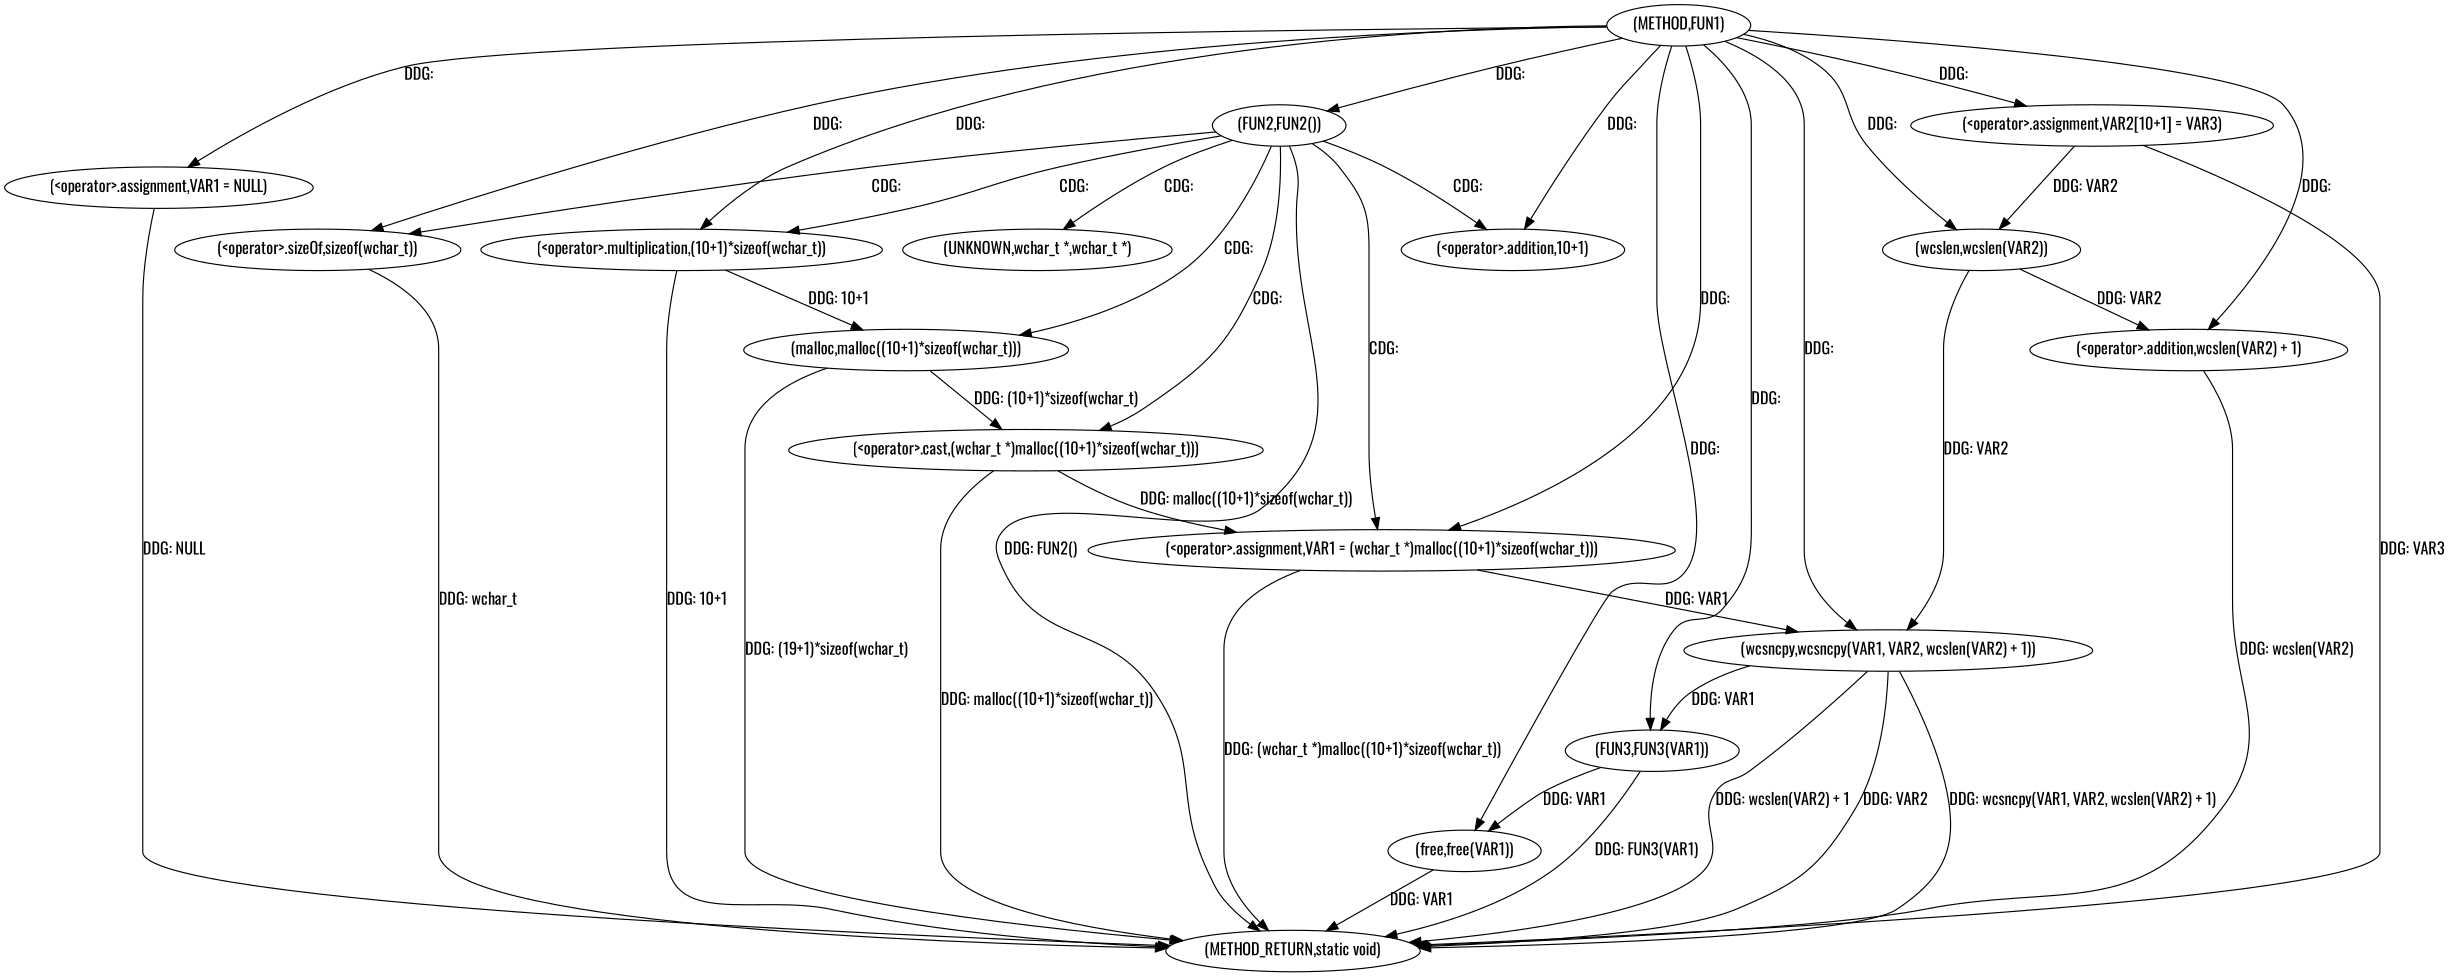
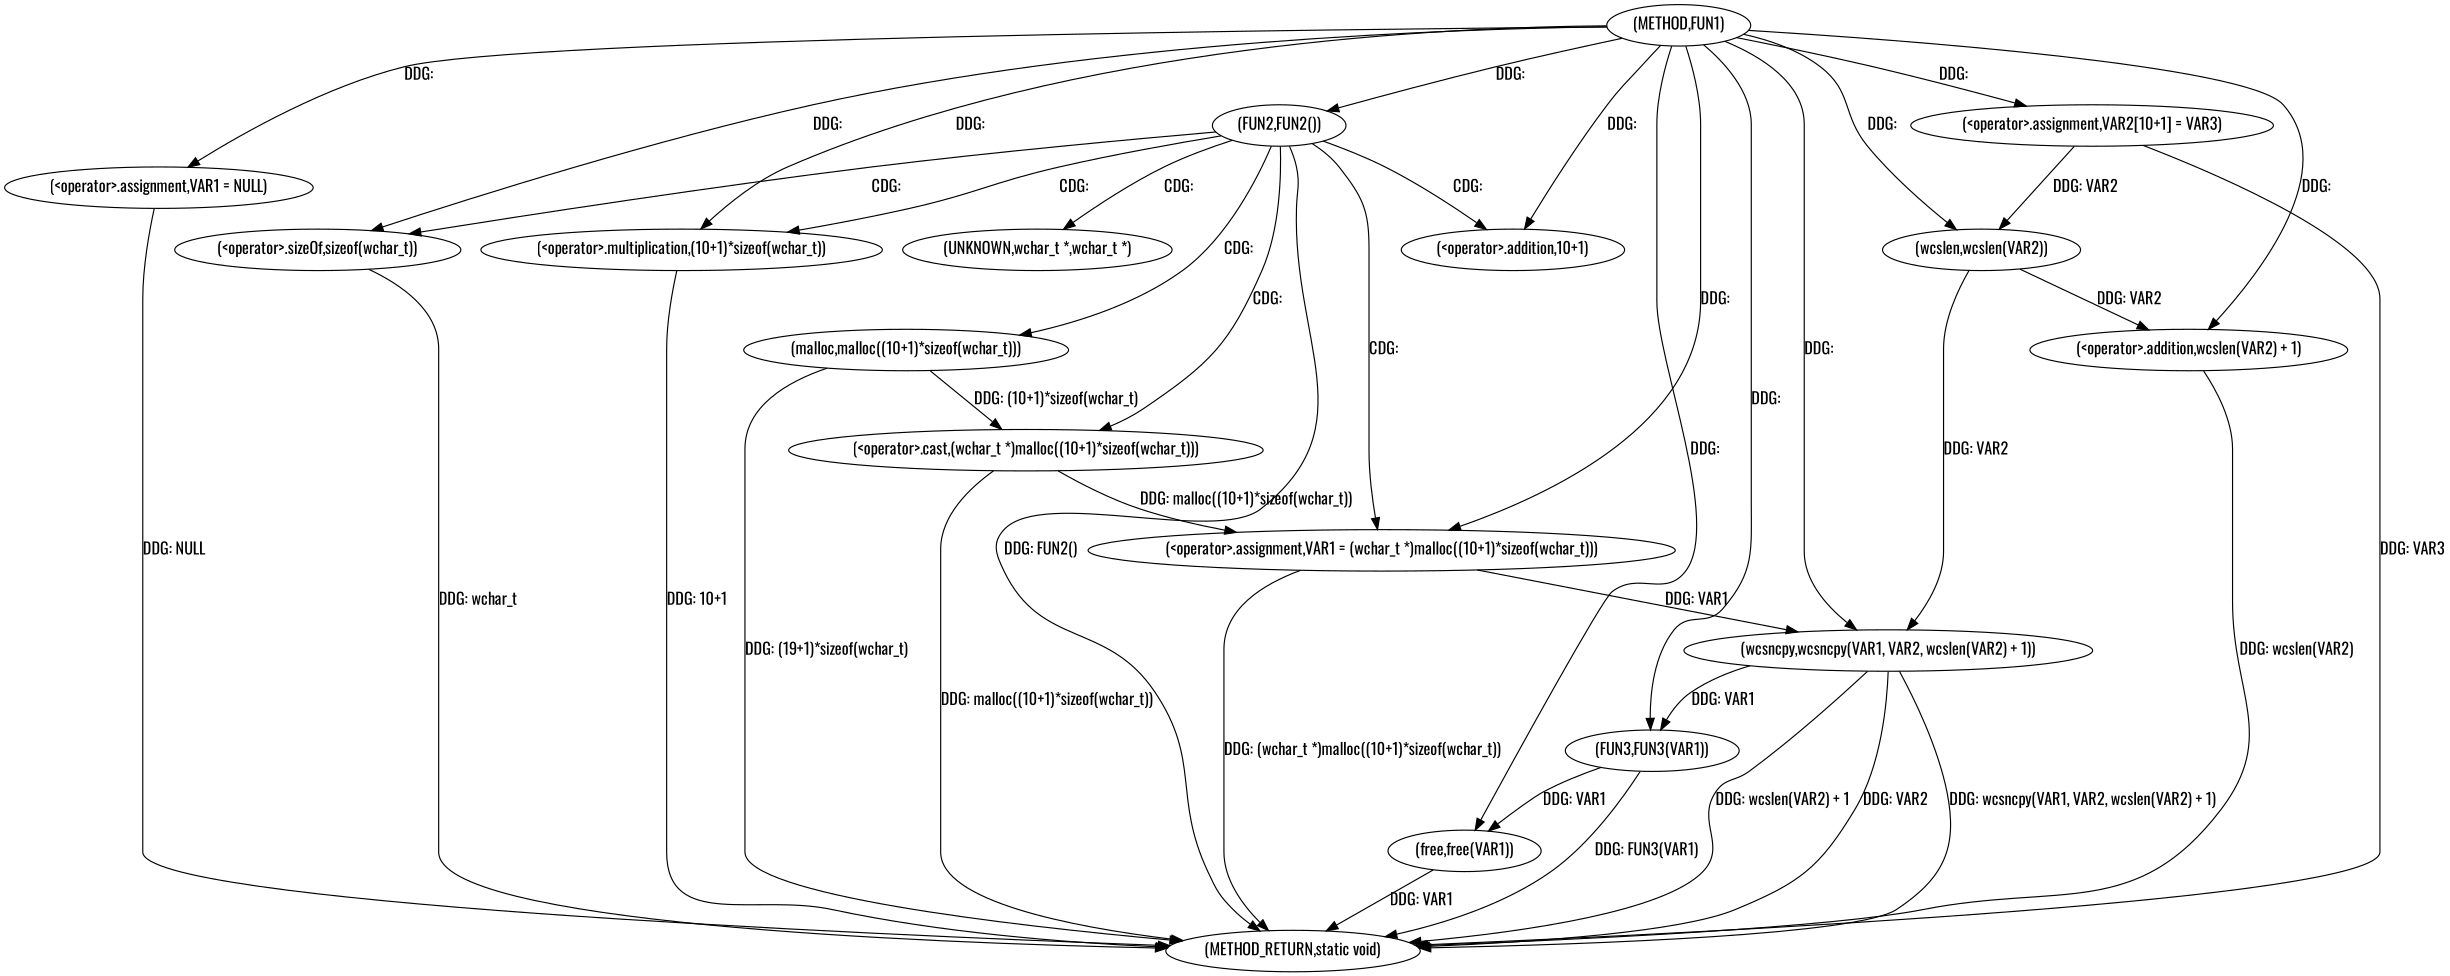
edge "(<operator>.multiplication,(10+1)*sizeof(wchar_t))" -> "(malloc,malloc((10+1)*sizeof(wchar_t)))": removed, label "DDG: 10+1"
